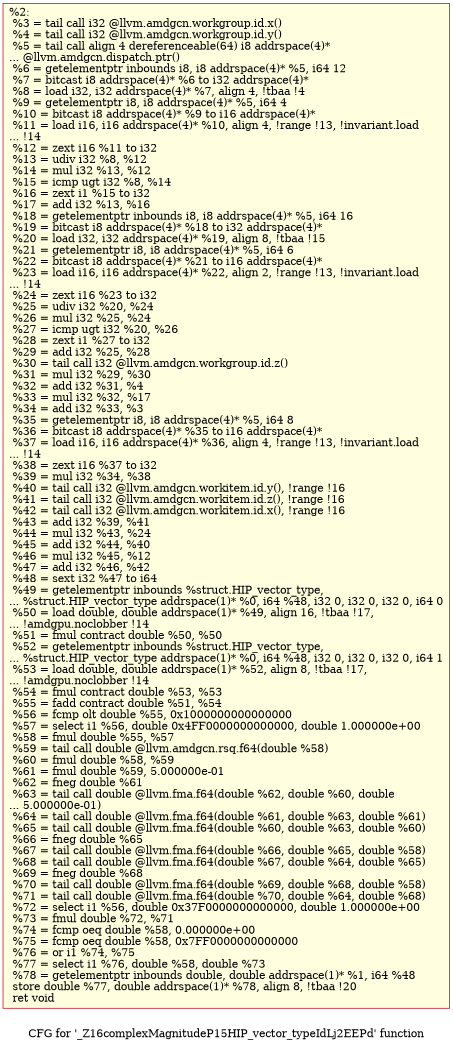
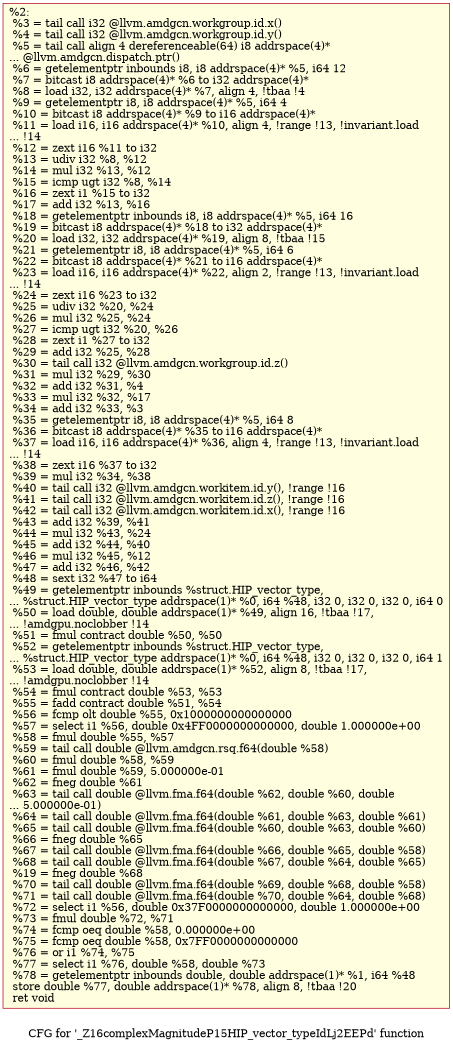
node "%2:": text "%69 = fneg double %68" -> "%19 = fneg double %68"
